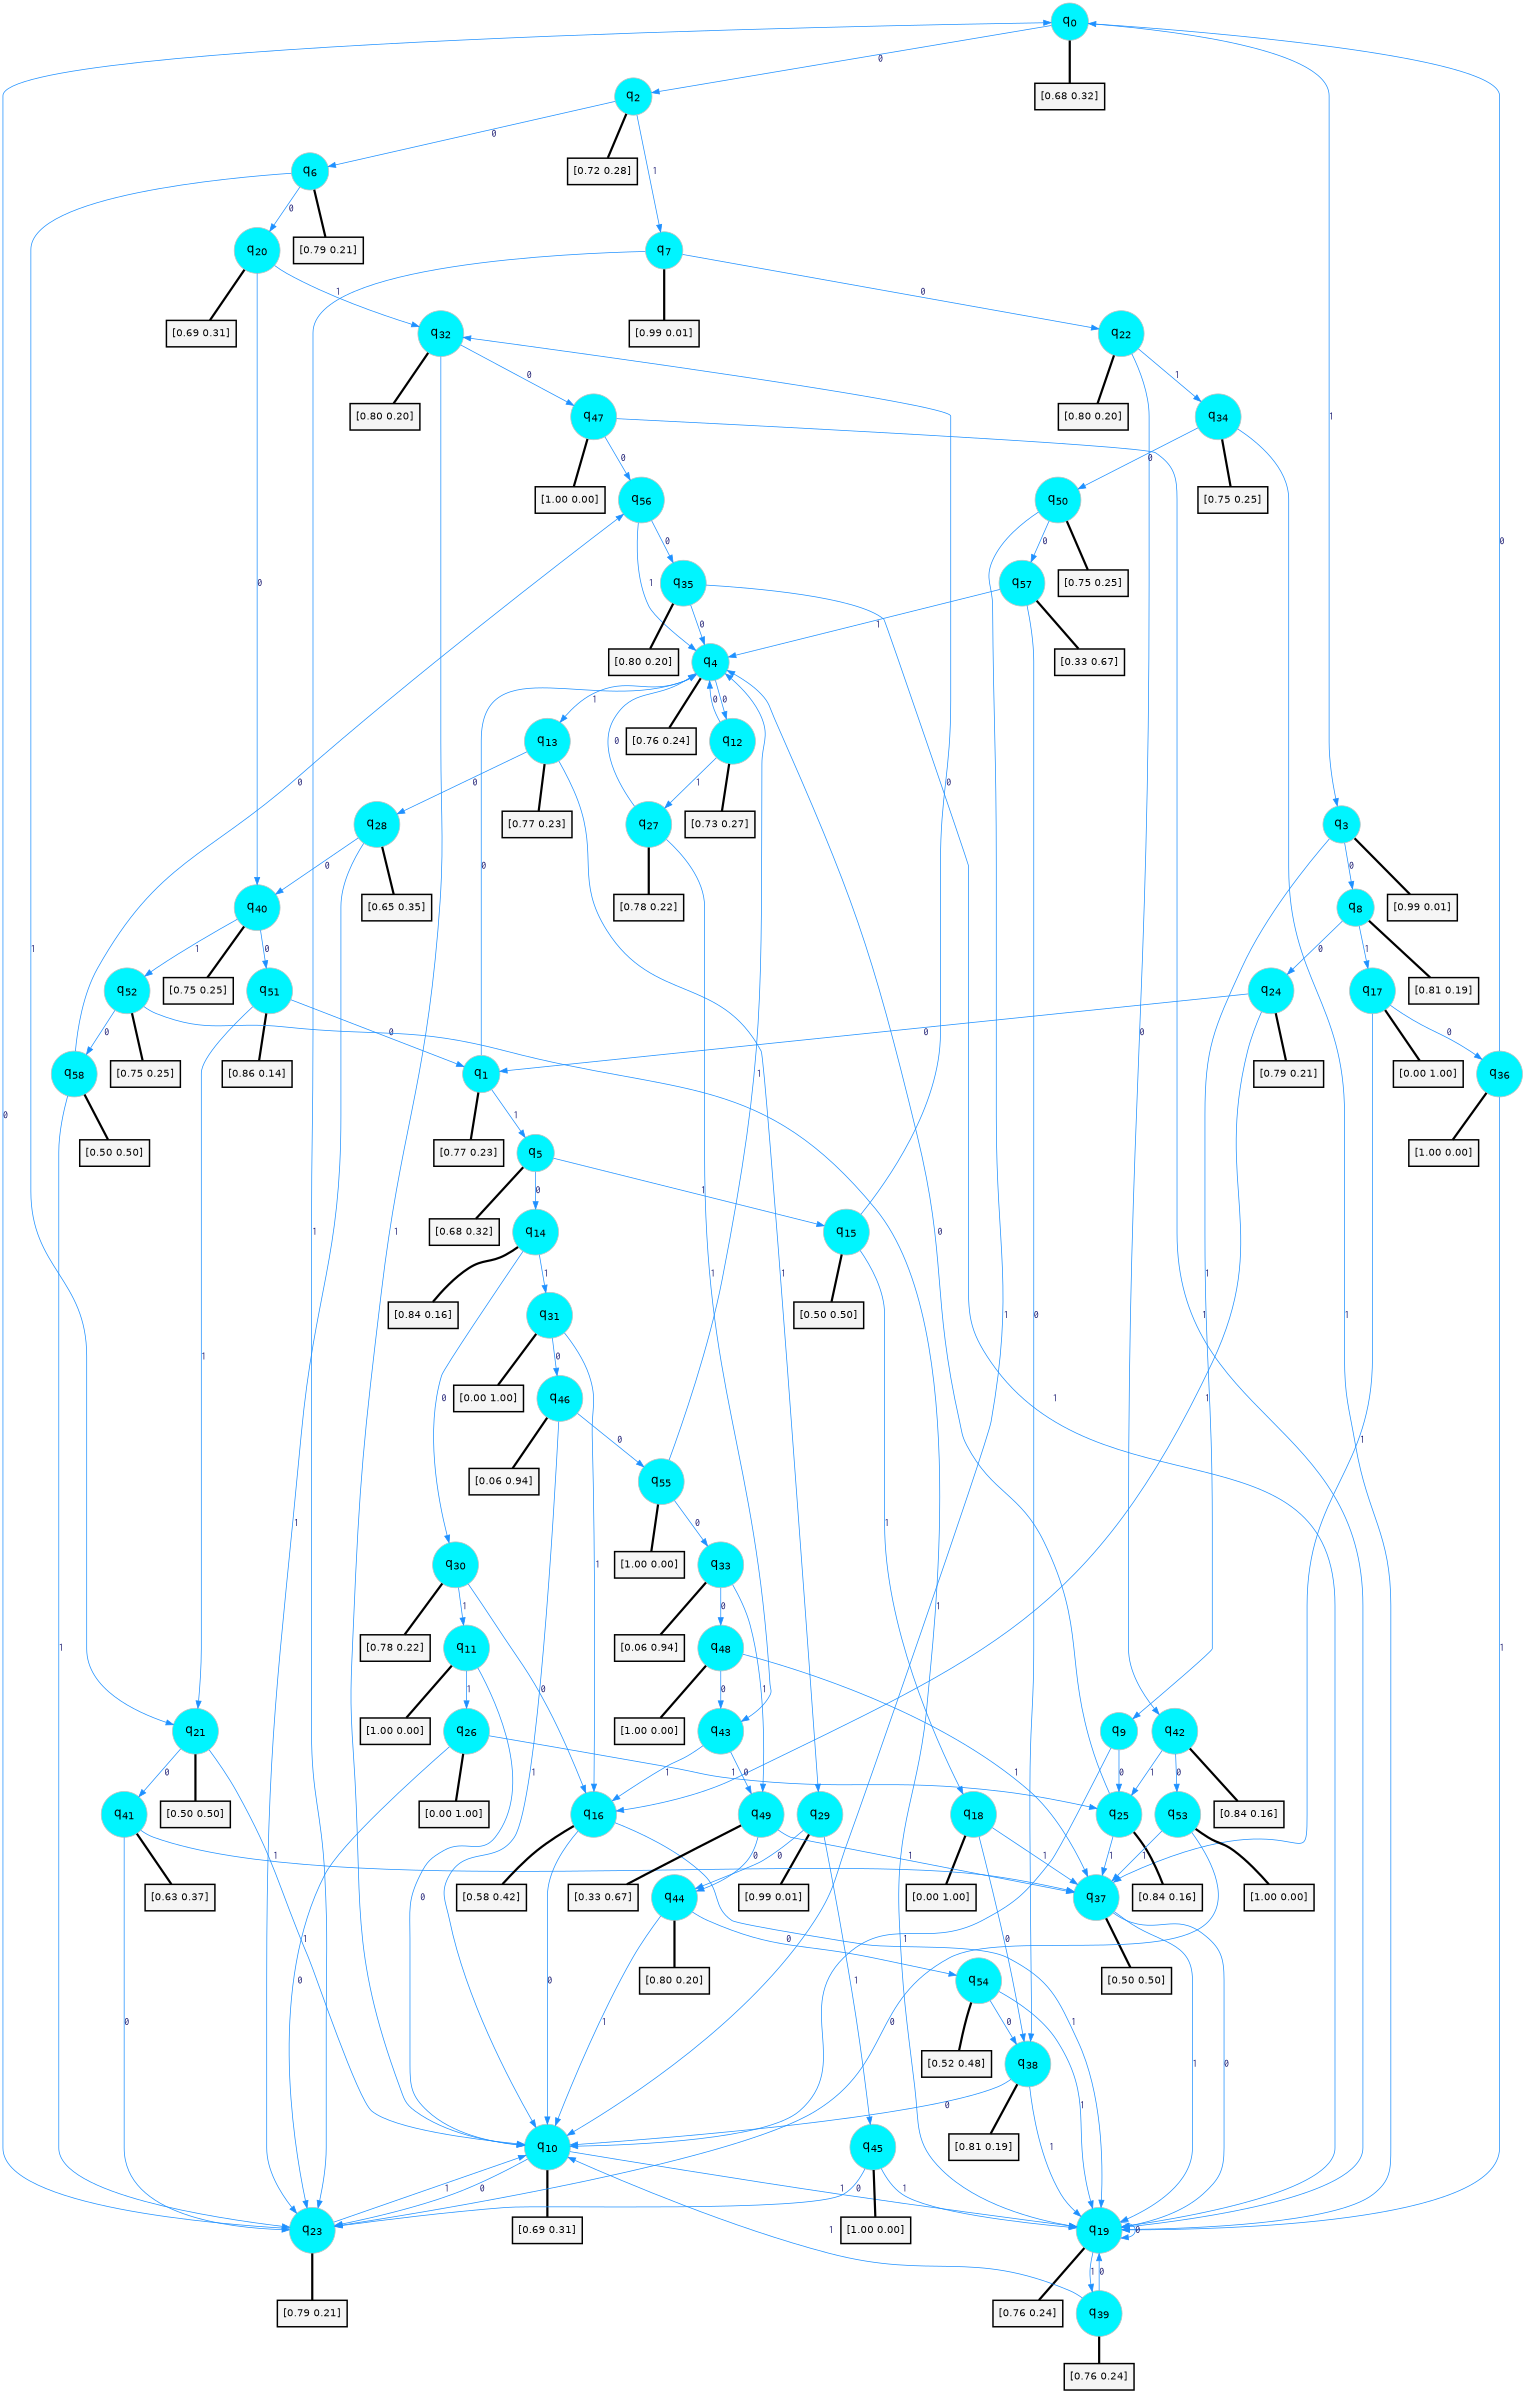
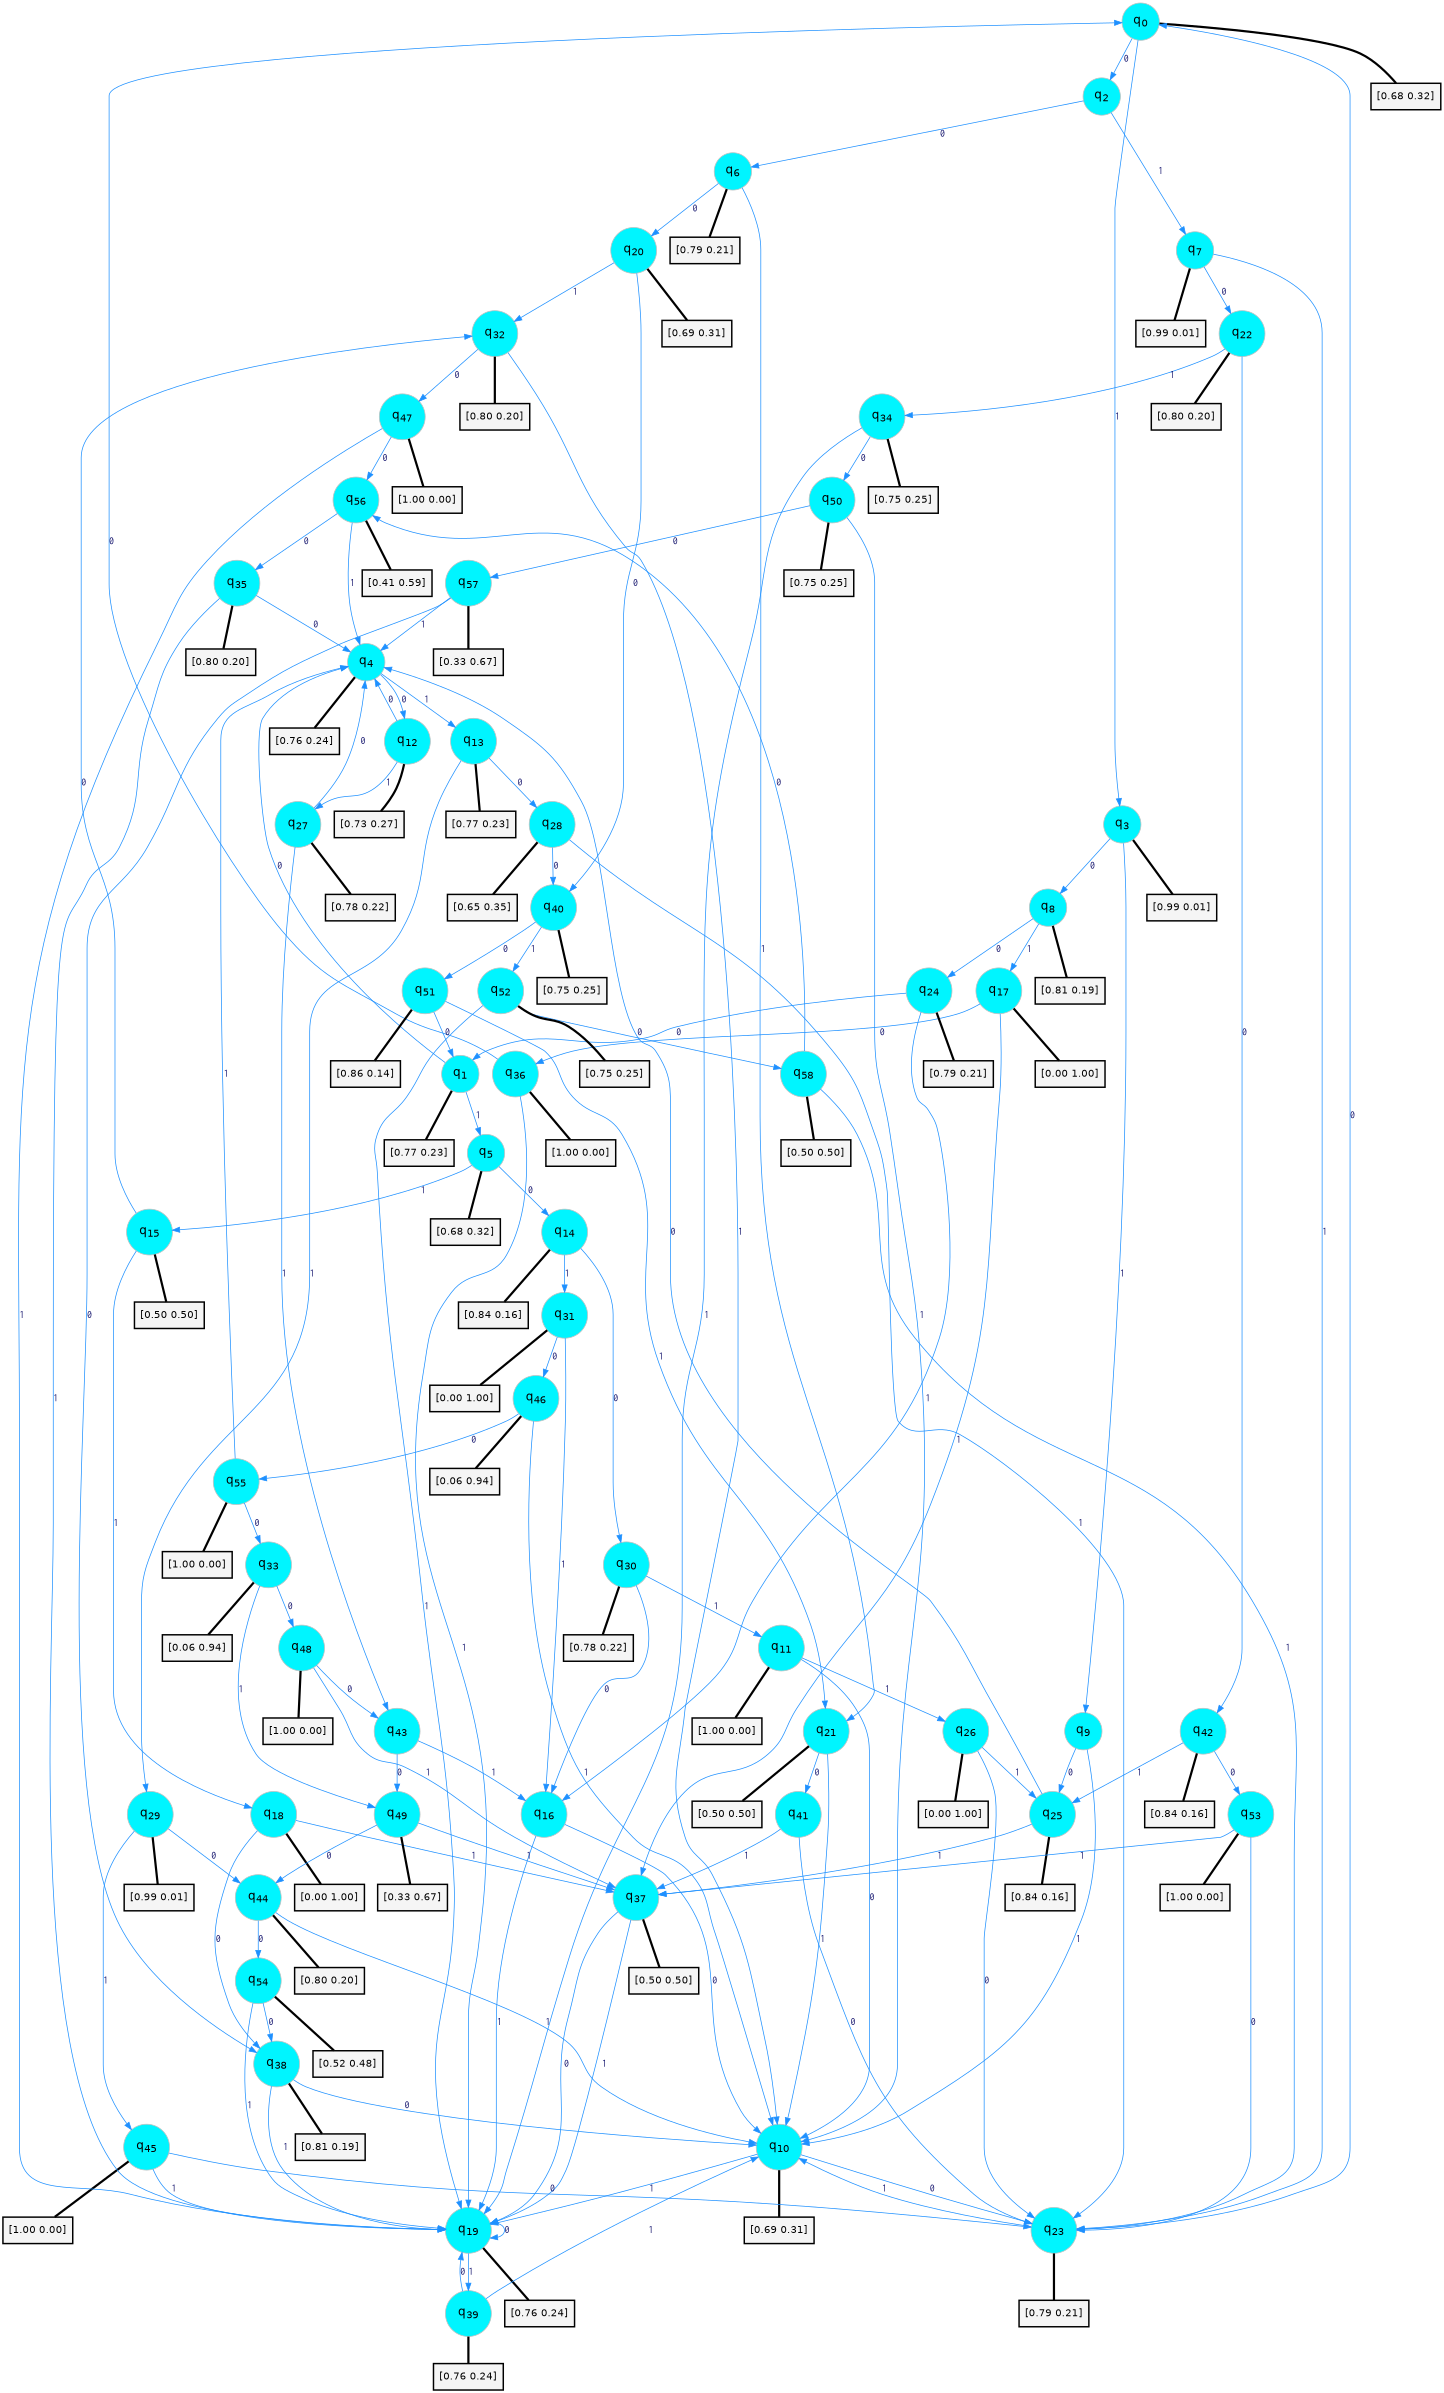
node "[0.72 0.28]": removed
node "[0.41 0.59]": added
node "[0.63 0.37]": removed
node "[0.58 0.42]": removed
